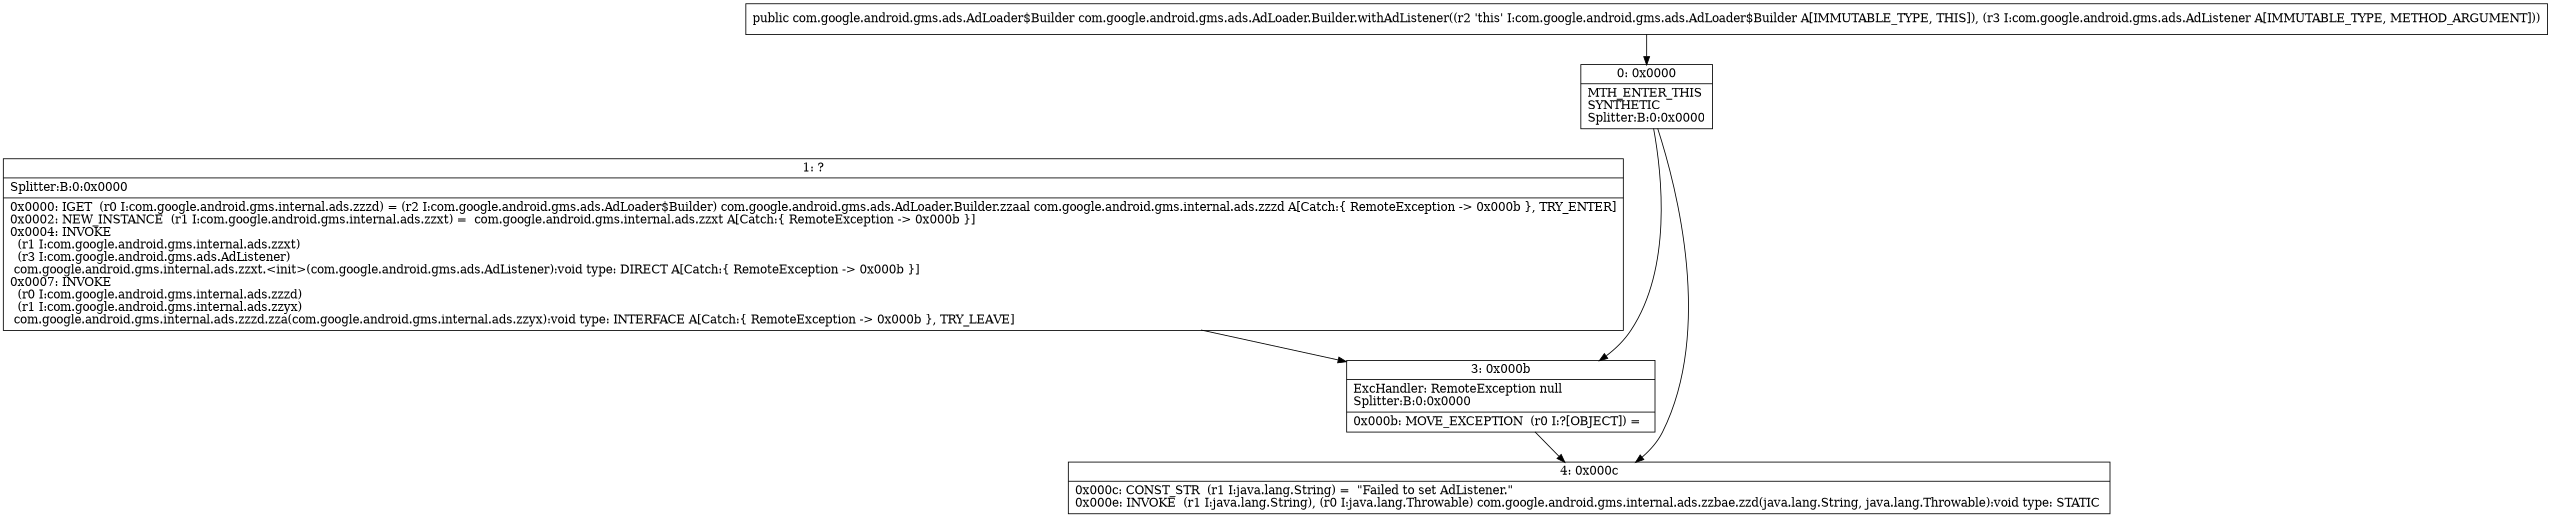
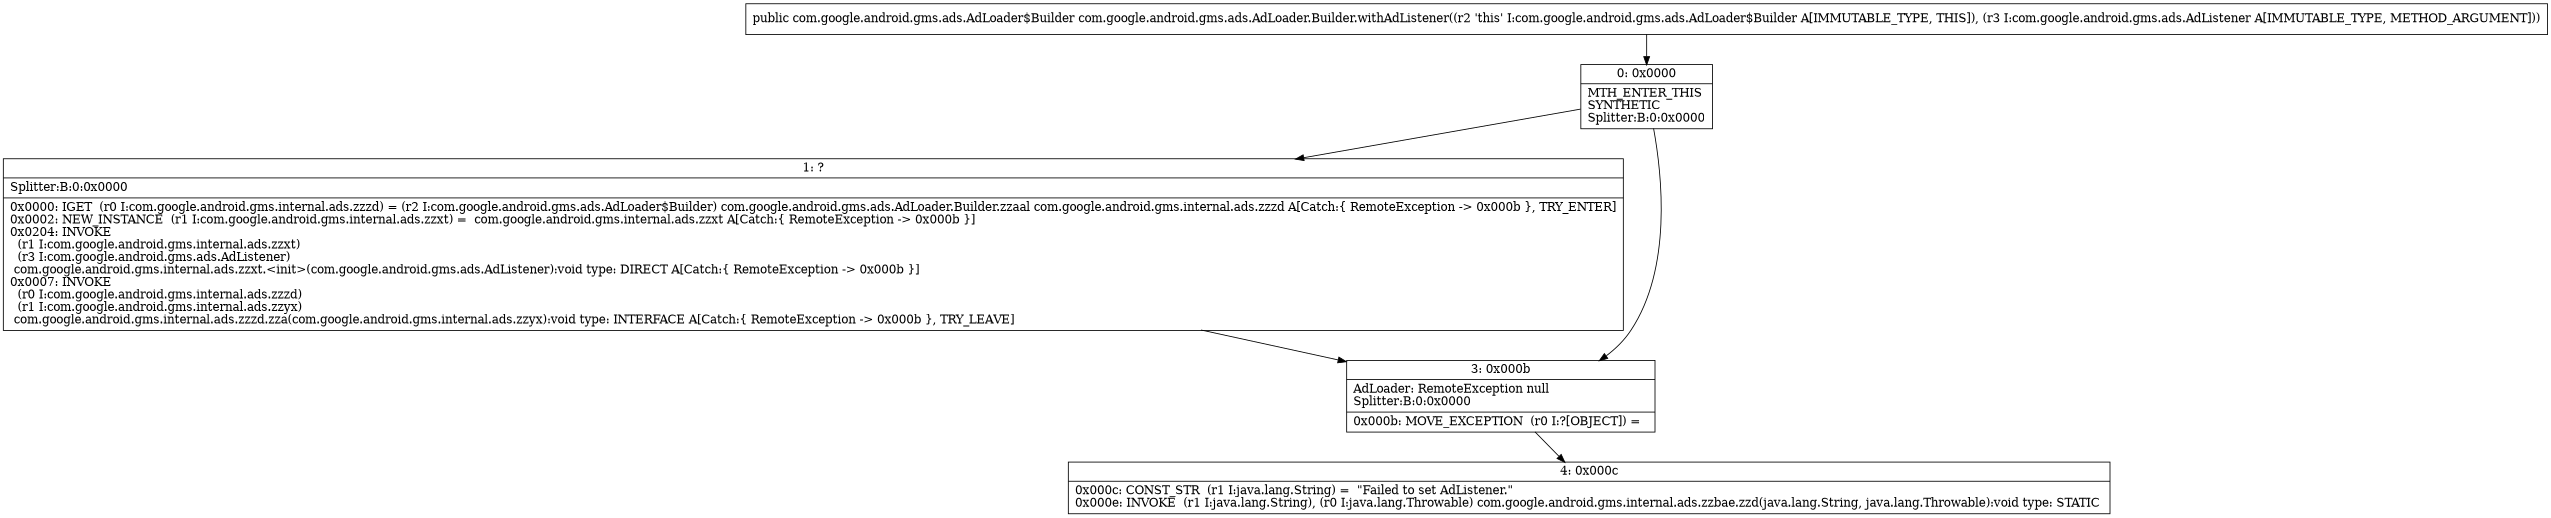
node "1: ?": text "0x0004: INVOKE" -> "0x0204: INVOKE"
edge "0: 0x0000" -> "4: 0x000c": now "0: 0x0000" -> "1: ?"
node "3: 0x000b": text "ExcHandler: RemoteException null" -> "AdLoader: RemoteException null"
